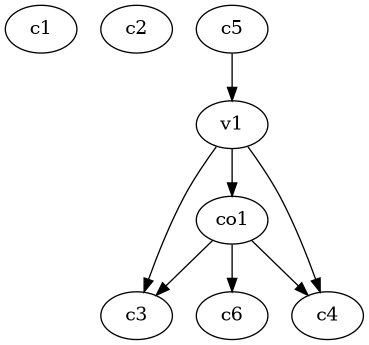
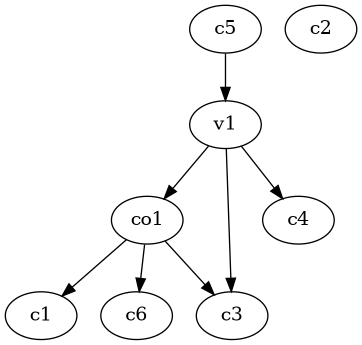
edge "co1" -> "c4": now "co1" -> "c1"
